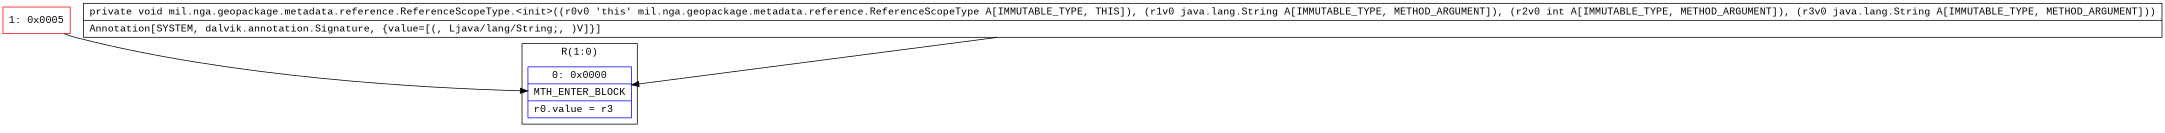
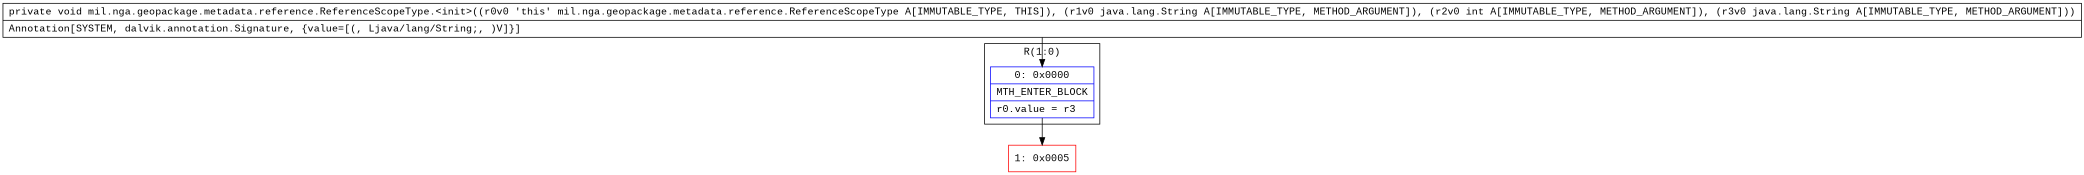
edge "1: 0x0005" -> "0: 0x0000": reversed
